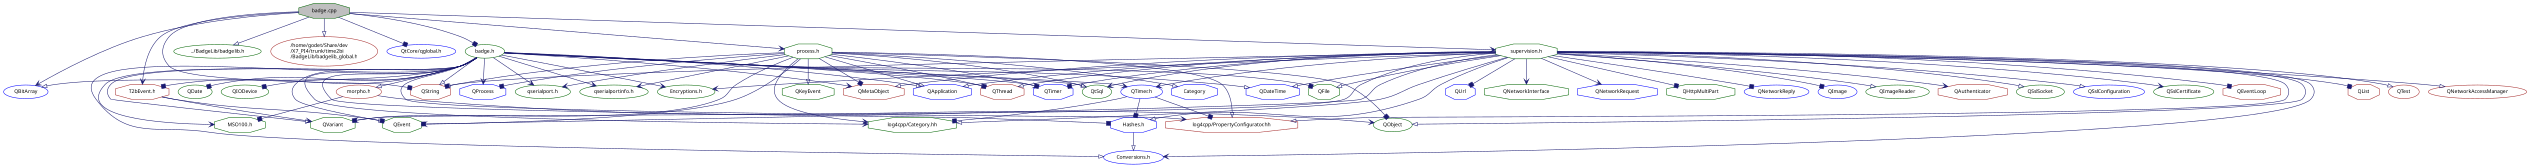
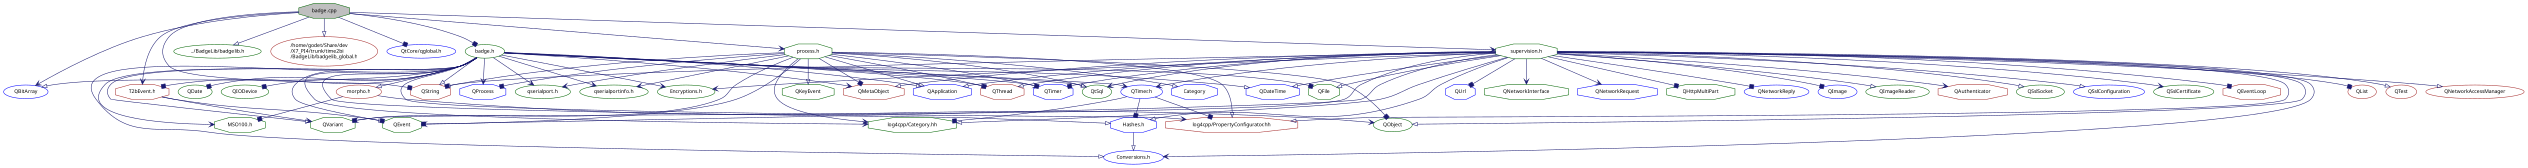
node "QList": shape octagon -> ellipse
edge "badge.h" -> "Hashes.h": arrowhead box -> onormal
